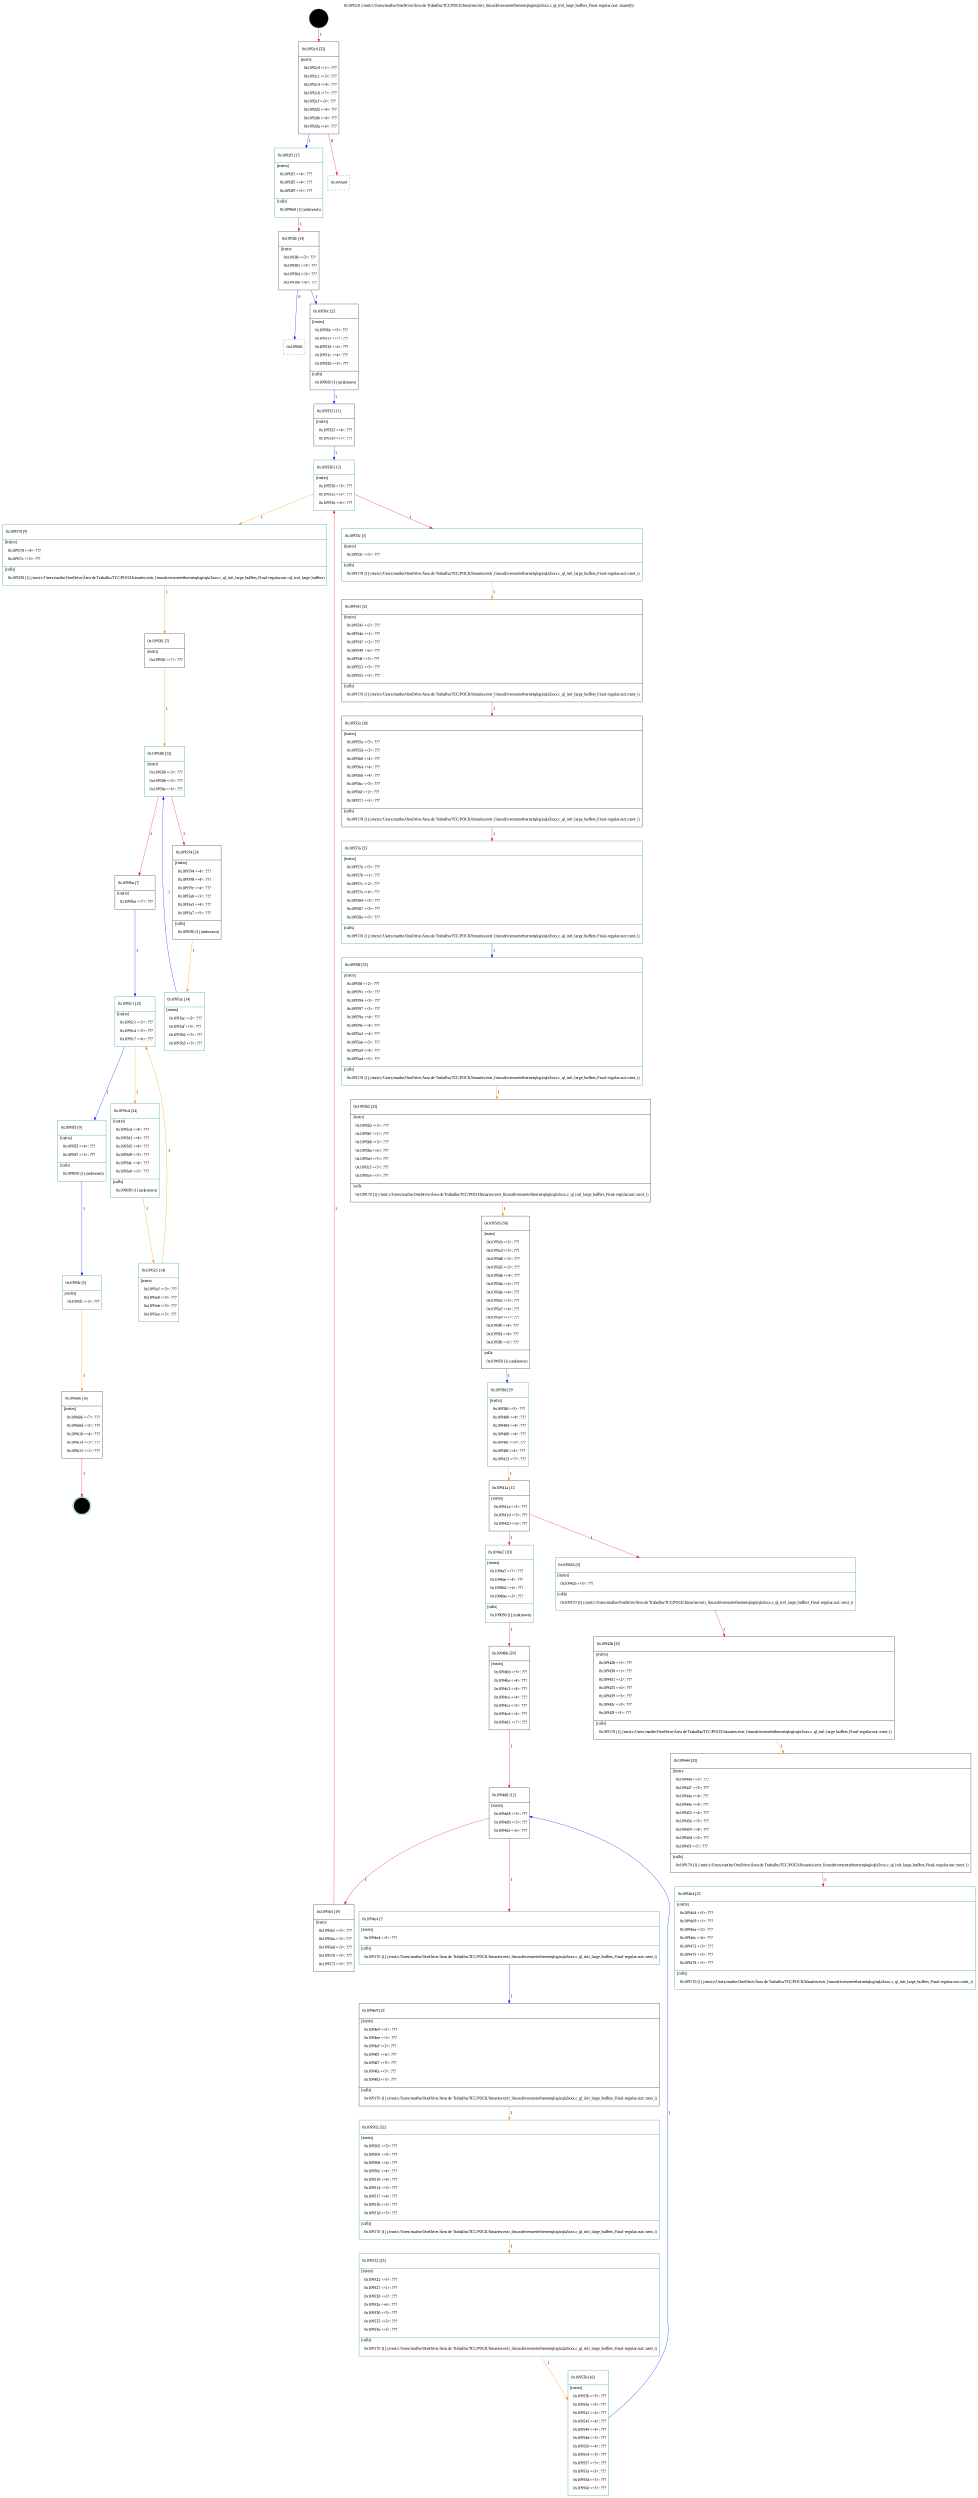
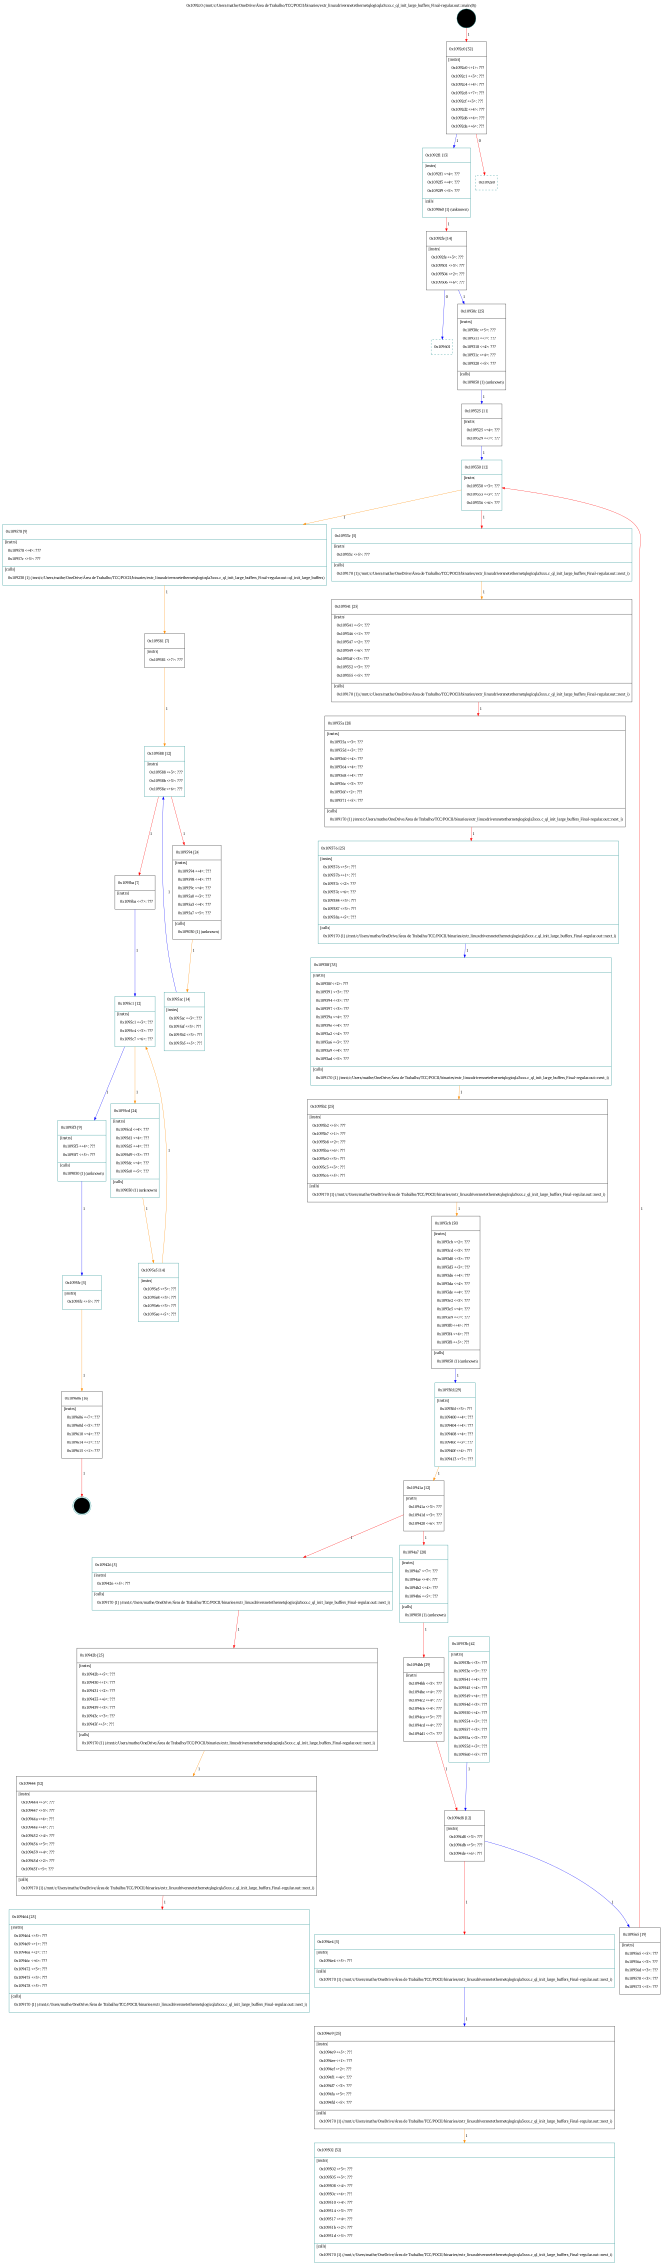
edge "0x1094d8 [12]" -> "0x109565 [19]": color red -> blue
node "0x109522 [25]": removed
